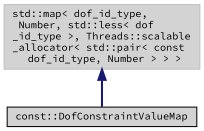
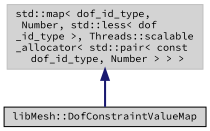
node "const::DofConstraintValueMap": label "const::DofConstraintValueMap" -> "libMesh::DofConstraintValueMap"
